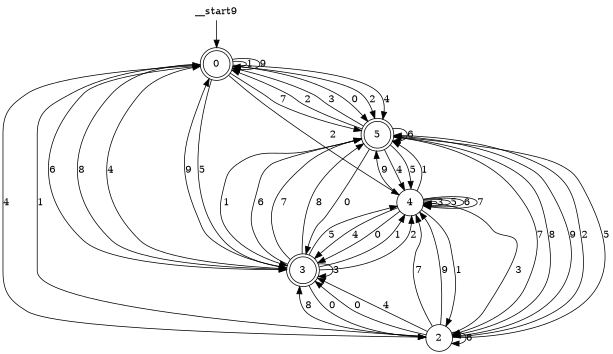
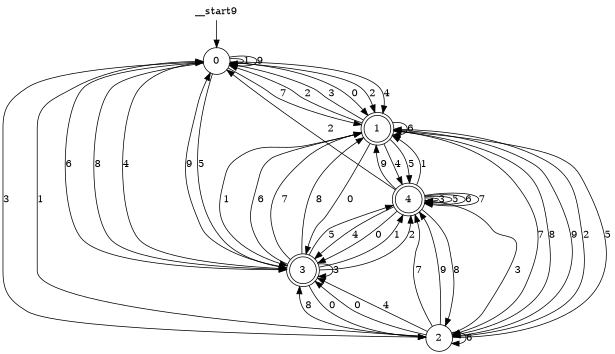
node "0": shape doublecircle -> circle
node "5": label "5" -> "1"
edge "0" -> "4": reversed
edge "0" -> "2": label "4" -> "3"
node "4": shape circle -> doublecircle
edge "4" -> "2": label "1" -> "8"
